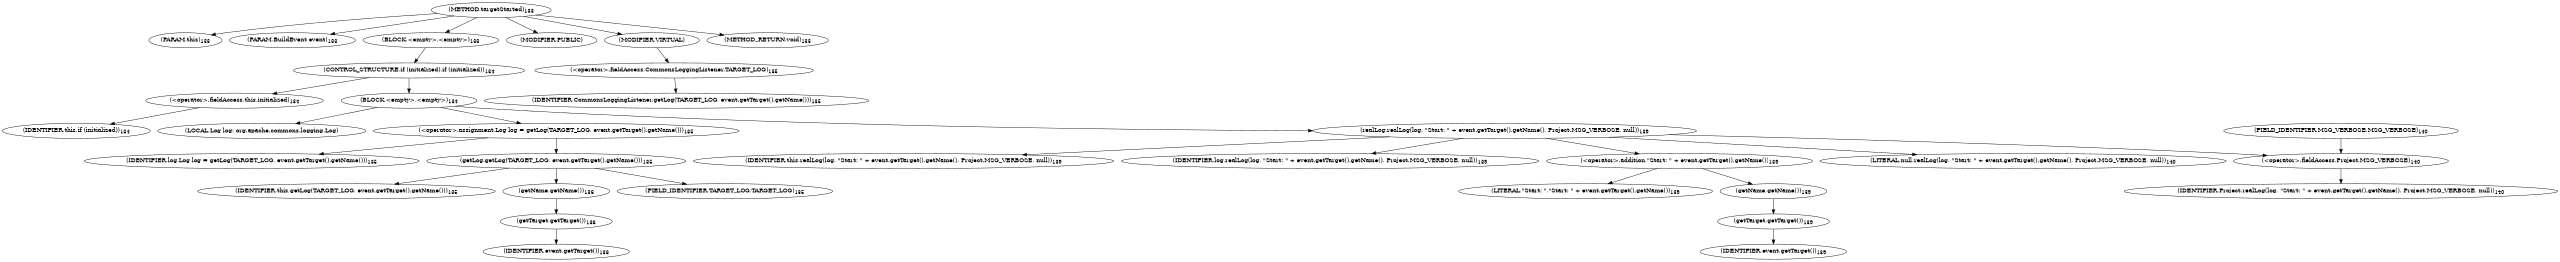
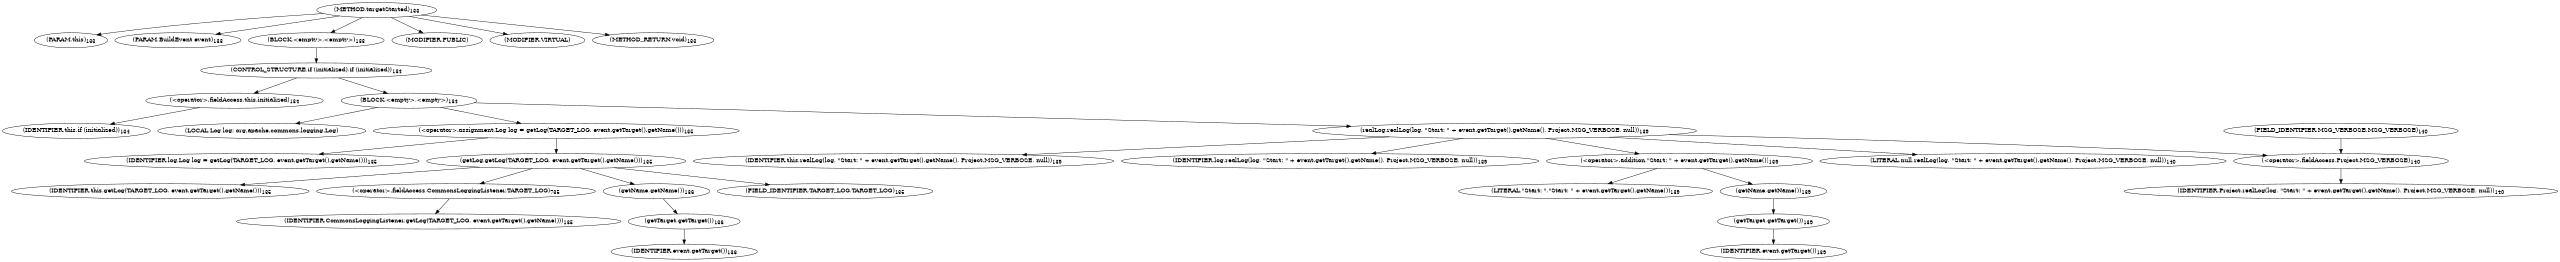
edge "(MODIFIER,VIRTUAL)" -> "(<operator>.fieldAccess,CommonsLoggingListener.TARGET_LOG)": now "(getLog,getLog(TARGET_LOG, event.getTarget().getName()))" -> "(<operator>.fieldAccess,CommonsLoggingListener.TARGET_LOG)"
node "(<operator>.fieldAccess,CommonsLoggingListener.TARGET_LOG)": text "135" -> "735"
